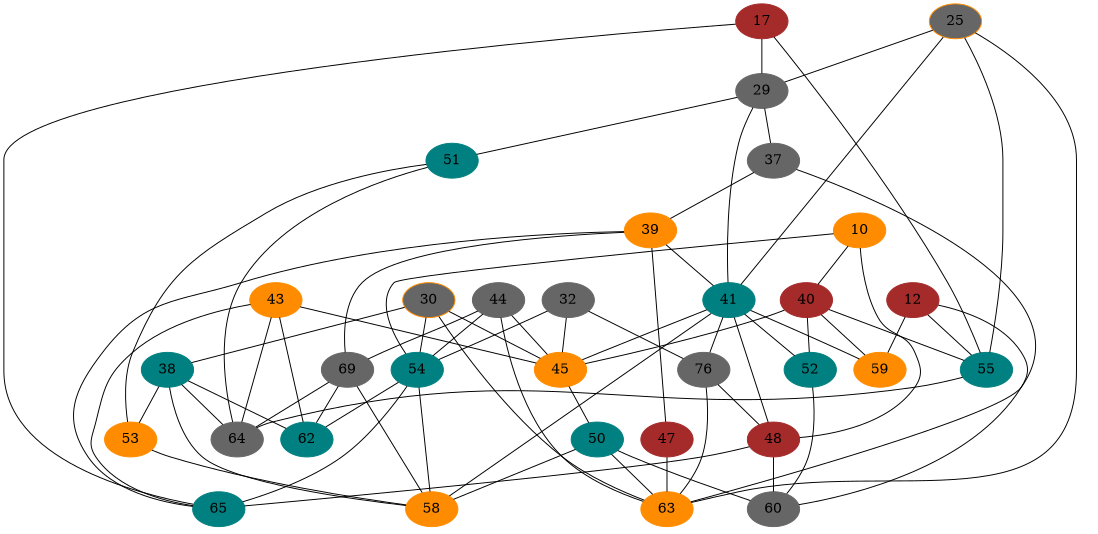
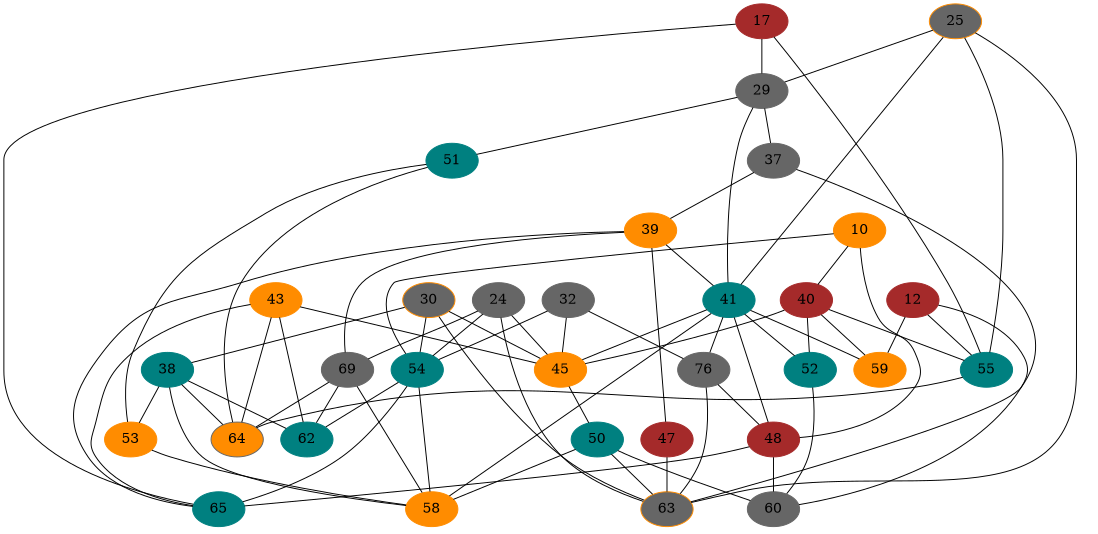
node "44": label "44" -> "24"
node "64": fillcolor gray40 -> darkorange
node "63": fillcolor darkorange -> gray40
